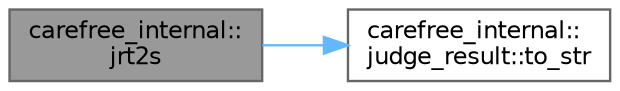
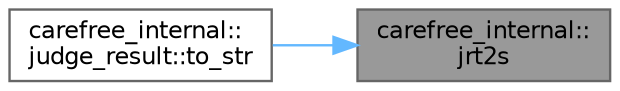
edge "carefree_internal:: jrt2s" -> "carefree_internal:: judge_result::to_str": reversed
